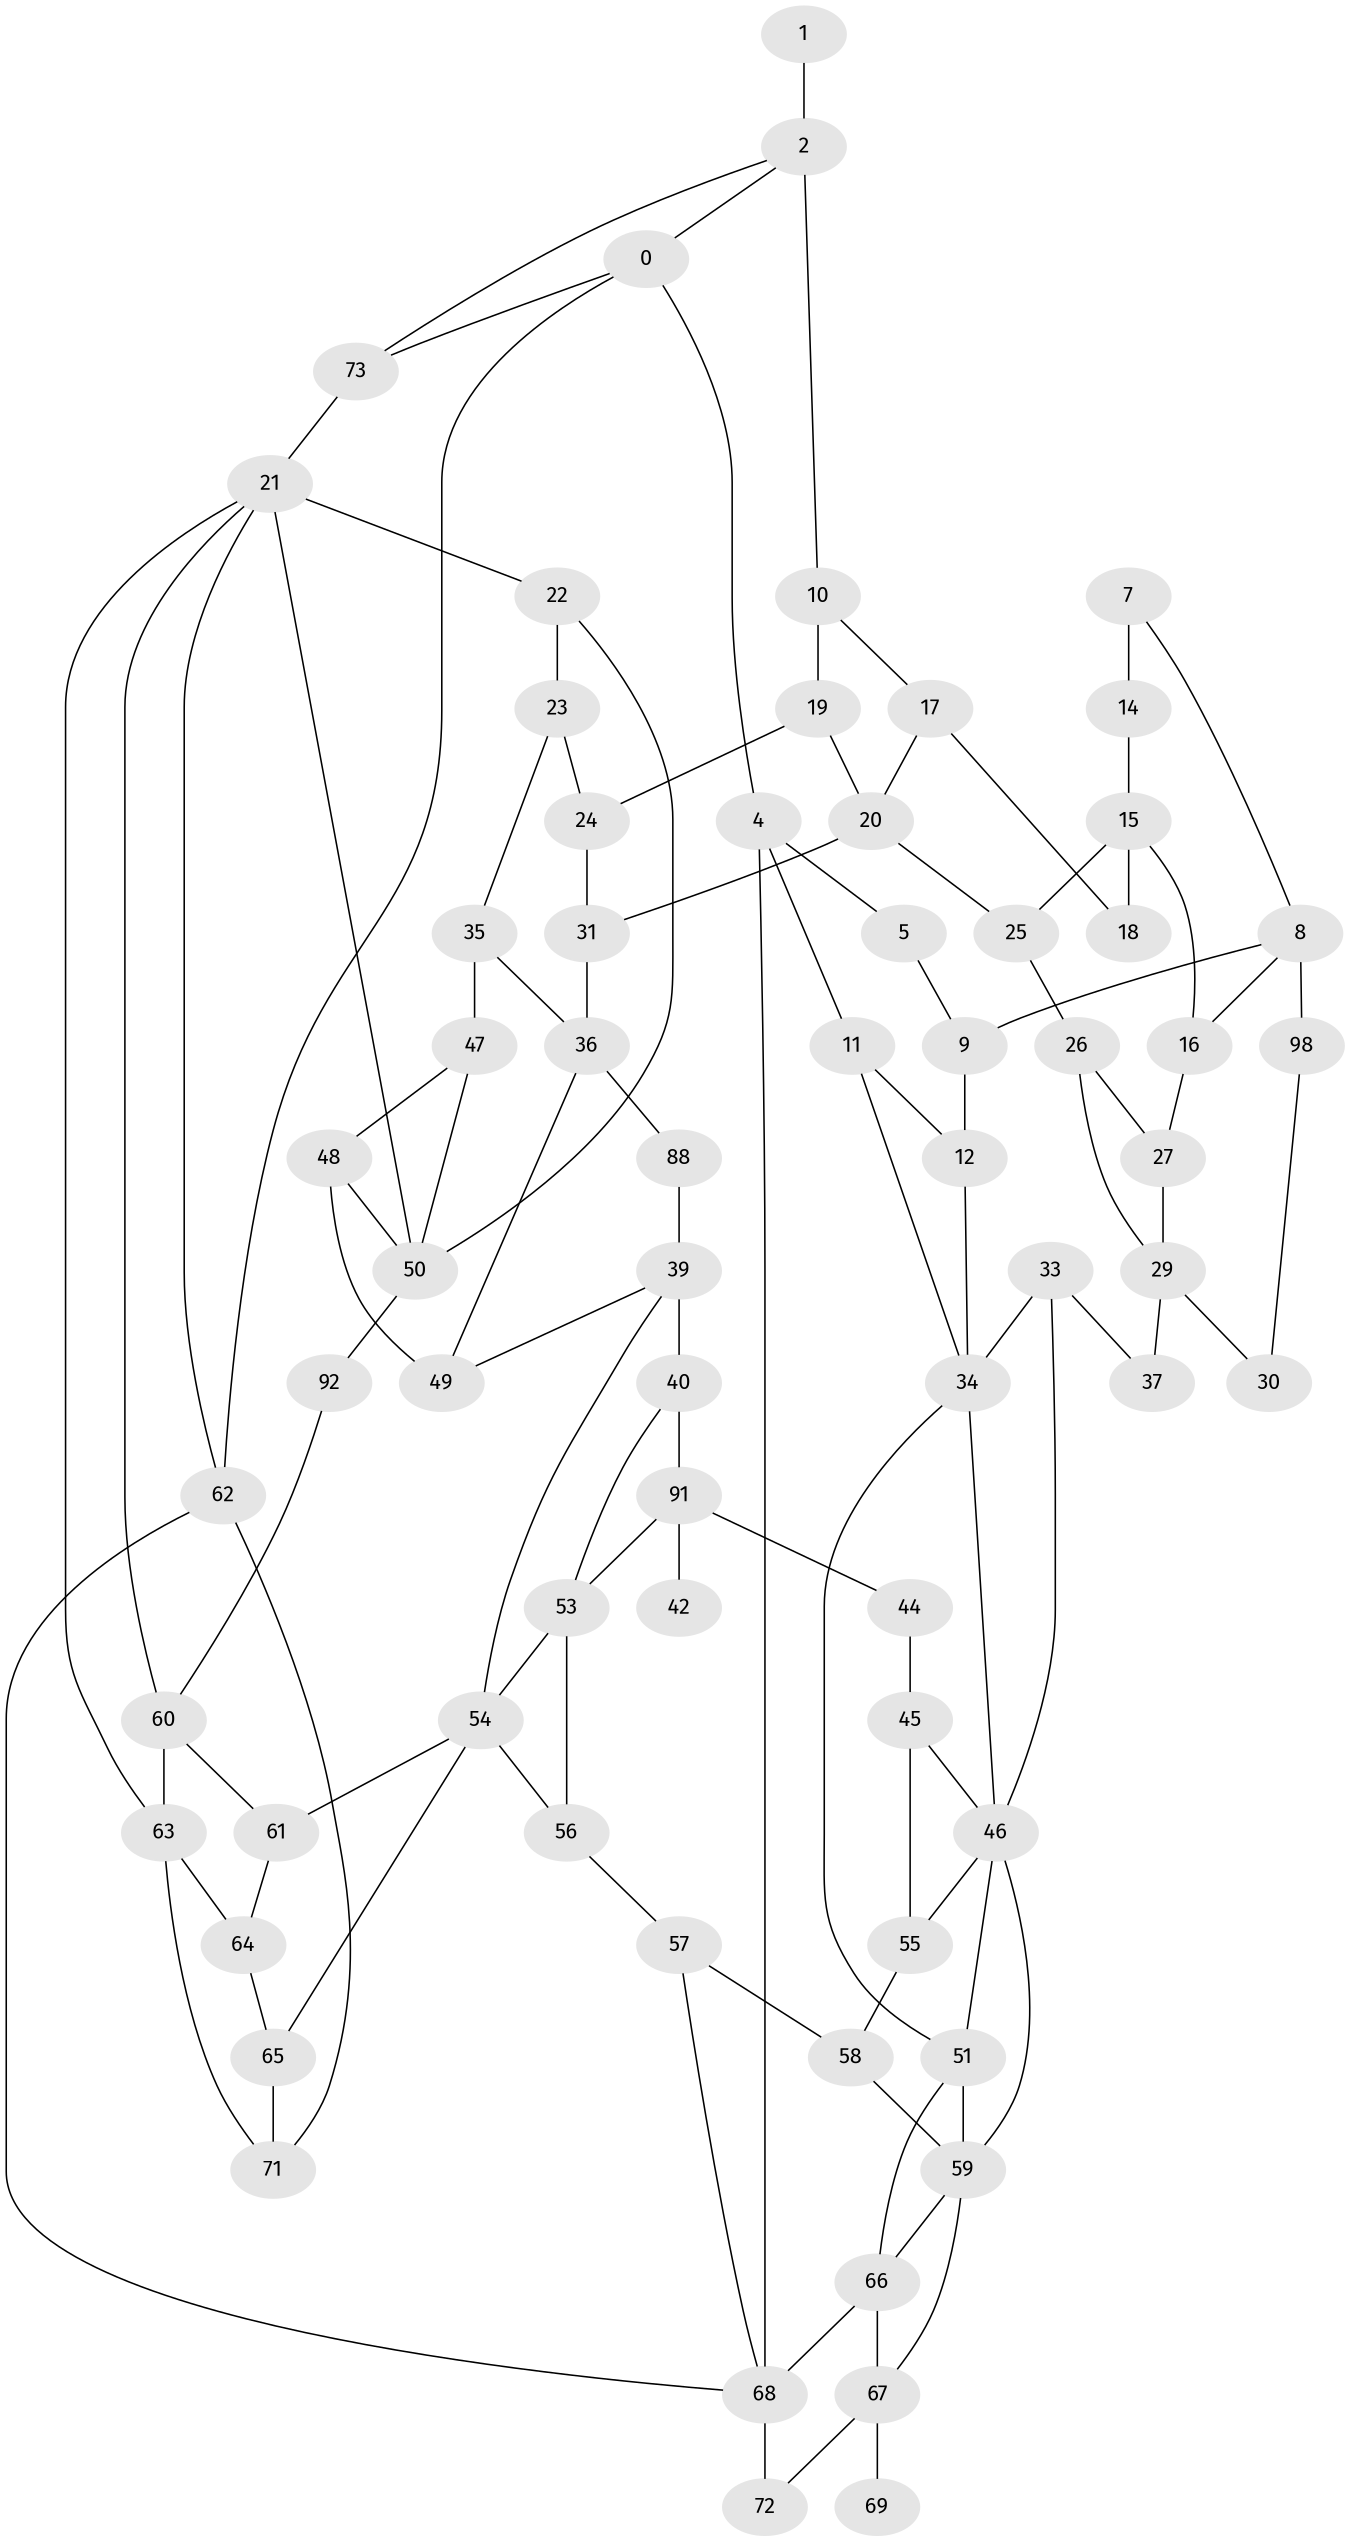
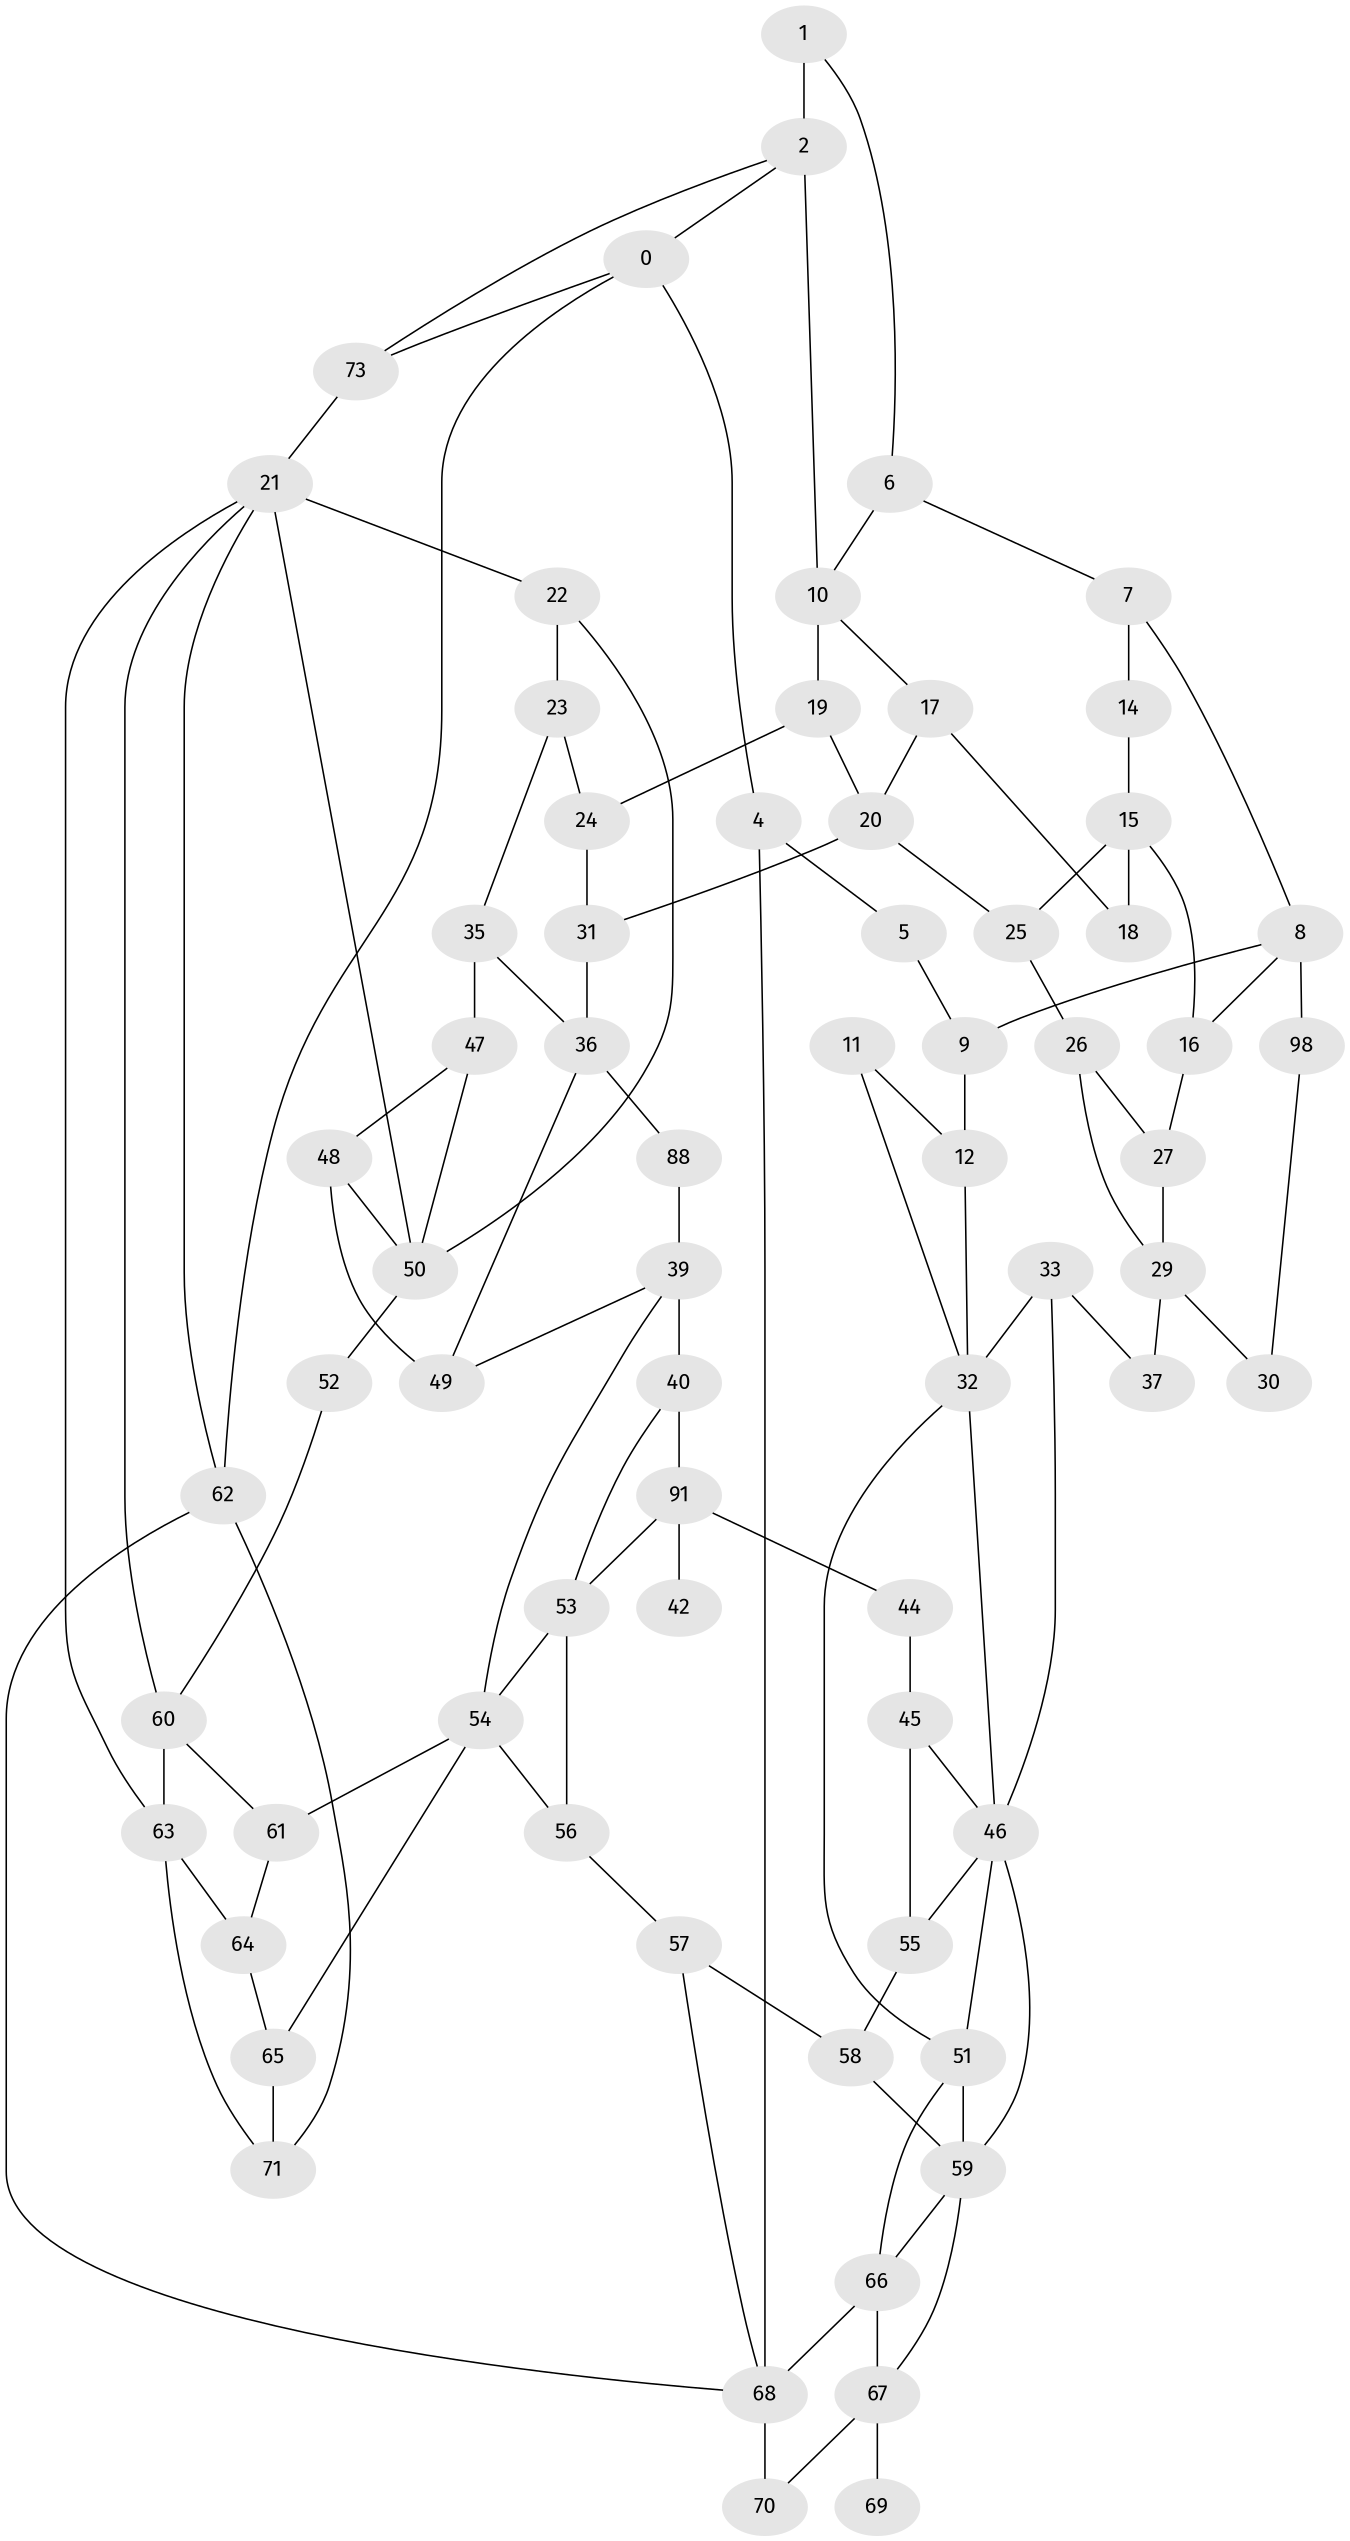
node "6": added
edge "4" -- "11": removed
node "92": label "92" -> "52"
node "34": label "34" -> "32"
node "72": label "72" -> "70"
